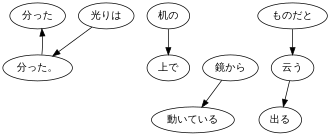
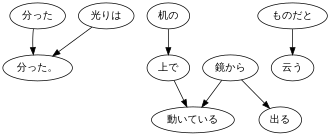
edge "分った。" -> "分った": reversed
edge "上で" -> "動いている": added
edge "云う" -> "出る": now "鏡から" -> "出る"
